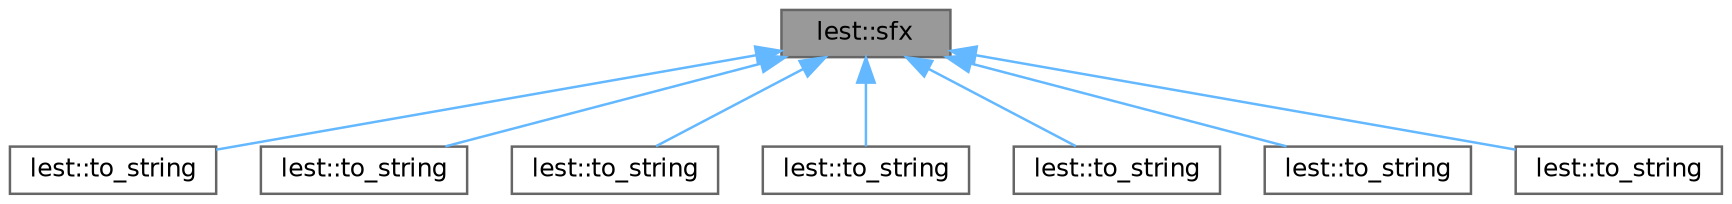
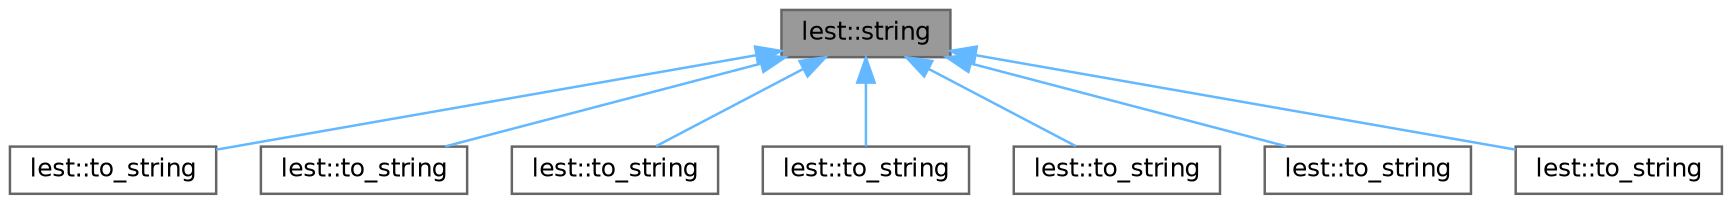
node "lest::sfx": label "lest::sfx" -> "lest::string"
